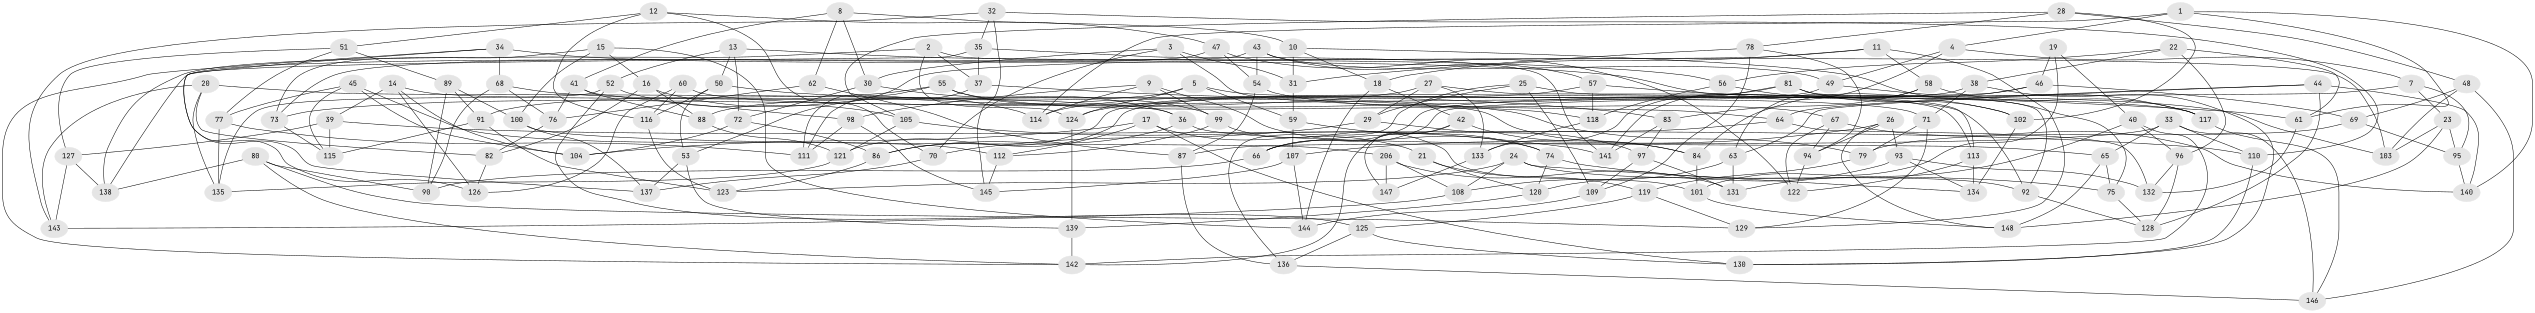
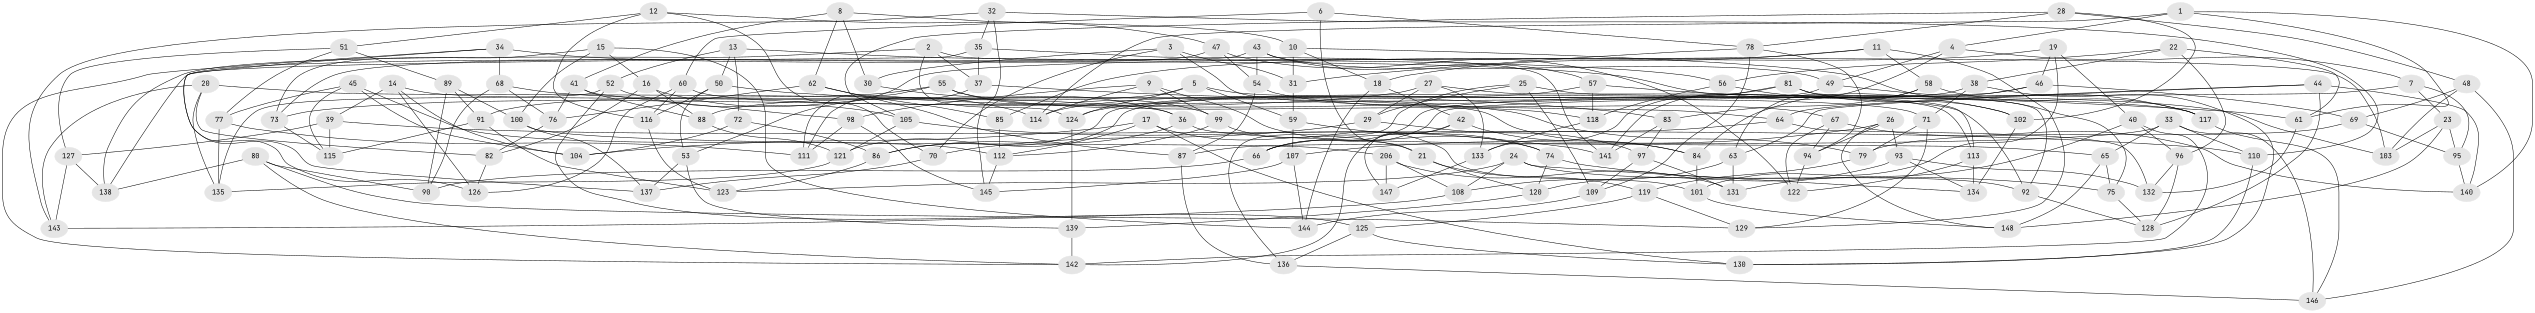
node "6": added
edge "30" -- "72": removed
node "85": added
